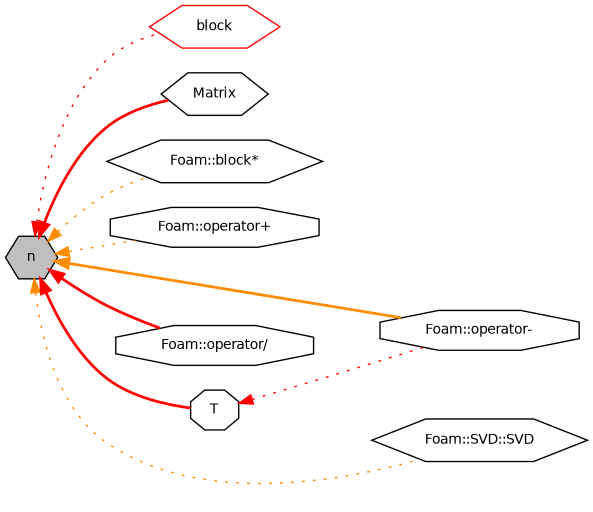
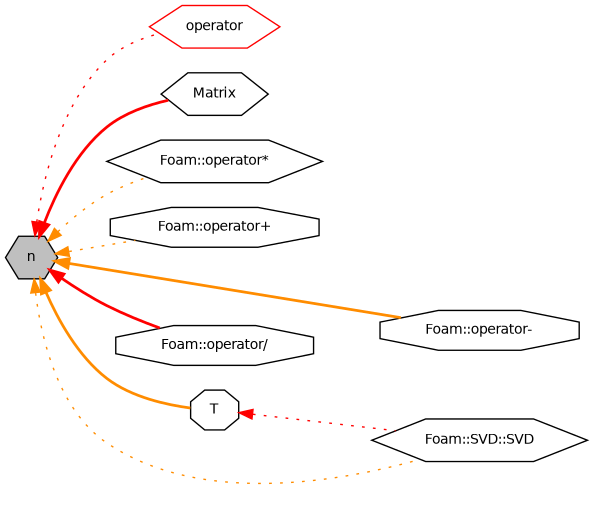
node "block": label "block" -> "operator"
node "Foam::block*": label "Foam::block*" -> "Foam::operator*"
edge "T" -> "n": color red -> darkorange
edge "Foam::operator-" -> "T": now "Foam::SVD::SVD" -> "T"
